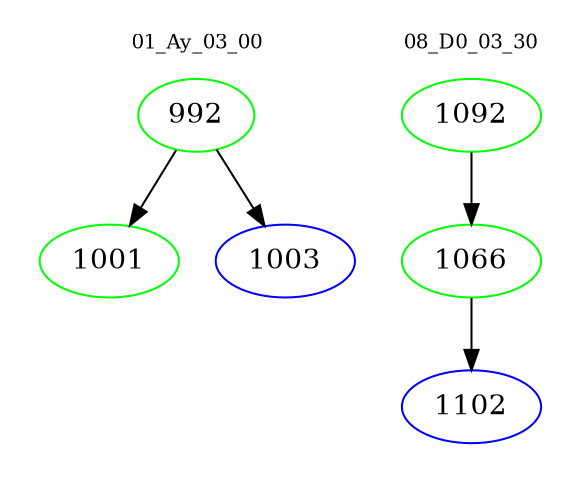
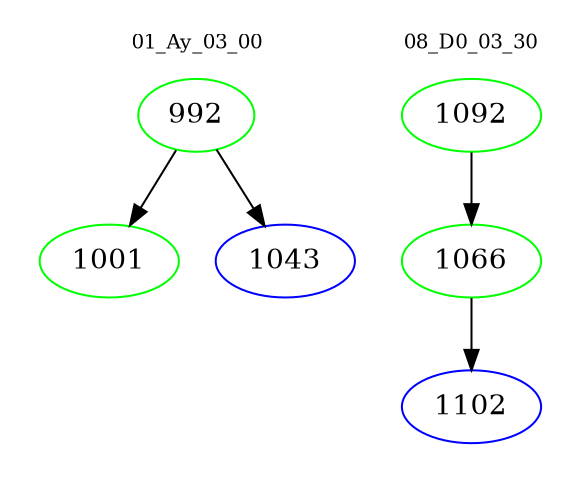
node "1003": label "1003" -> "1043"
